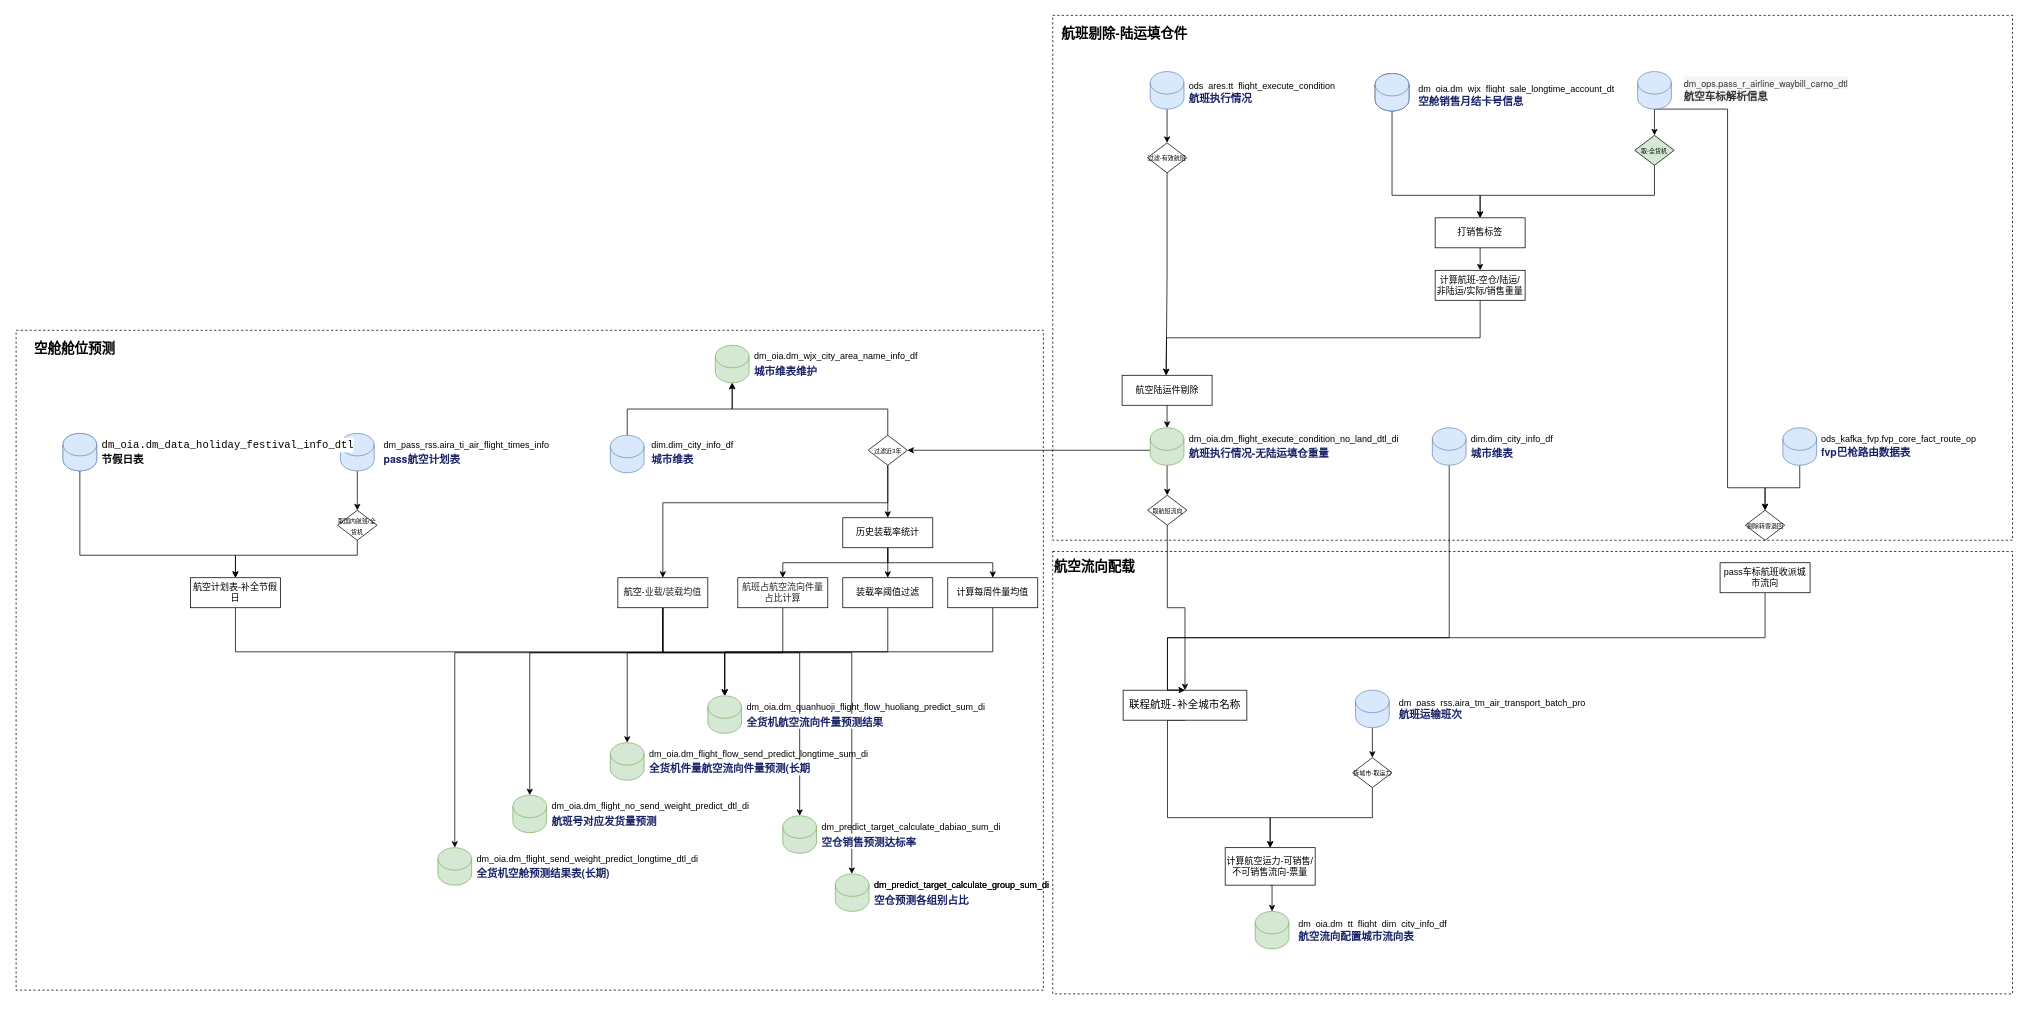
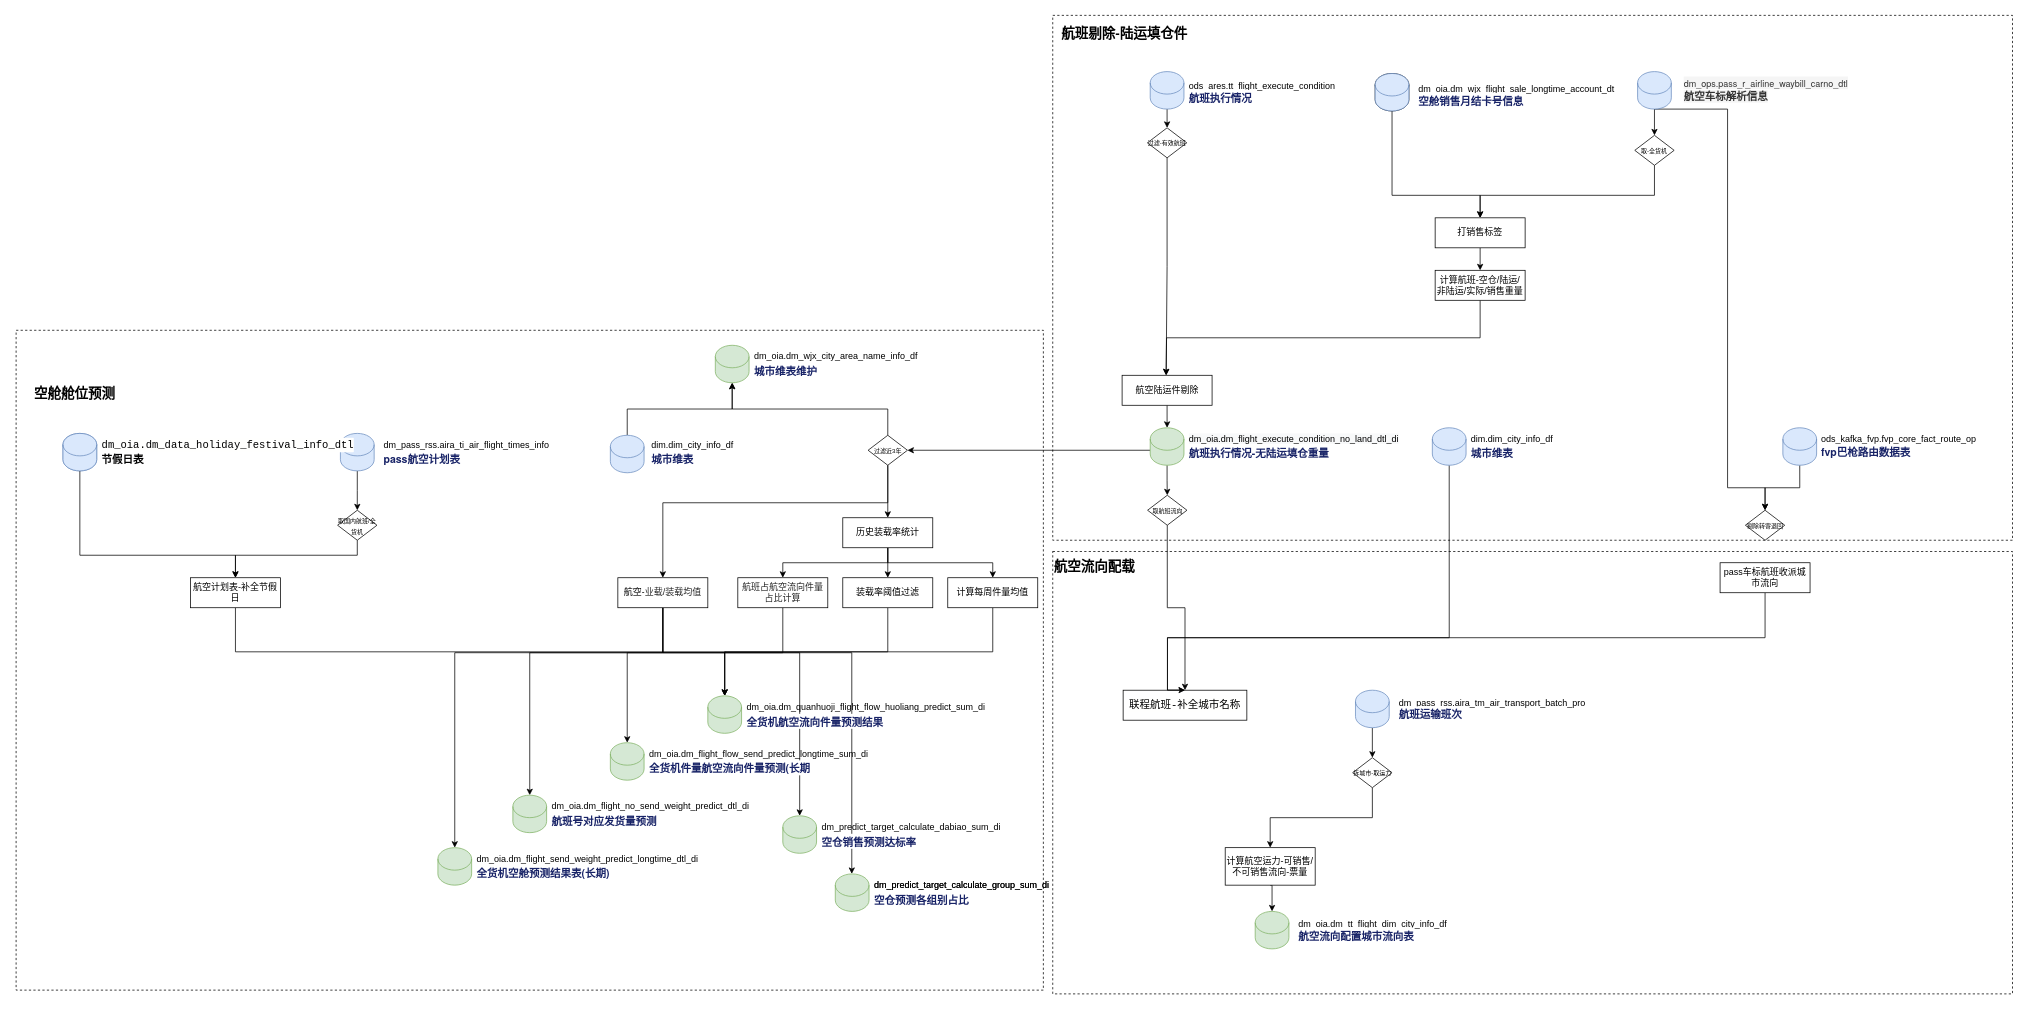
node "取-全货机": fillcolor #d5e8d4 -> #ffffff
node "过滤-有效航班": moved (1167, 158) -> (1167, 143)
node "空舱舱位预测": moved (103, 349) -> (103, 394)
edge "联程航班-补全城市名称" -> "计算航空运力-可销售/不可销售流向-票量": removed
